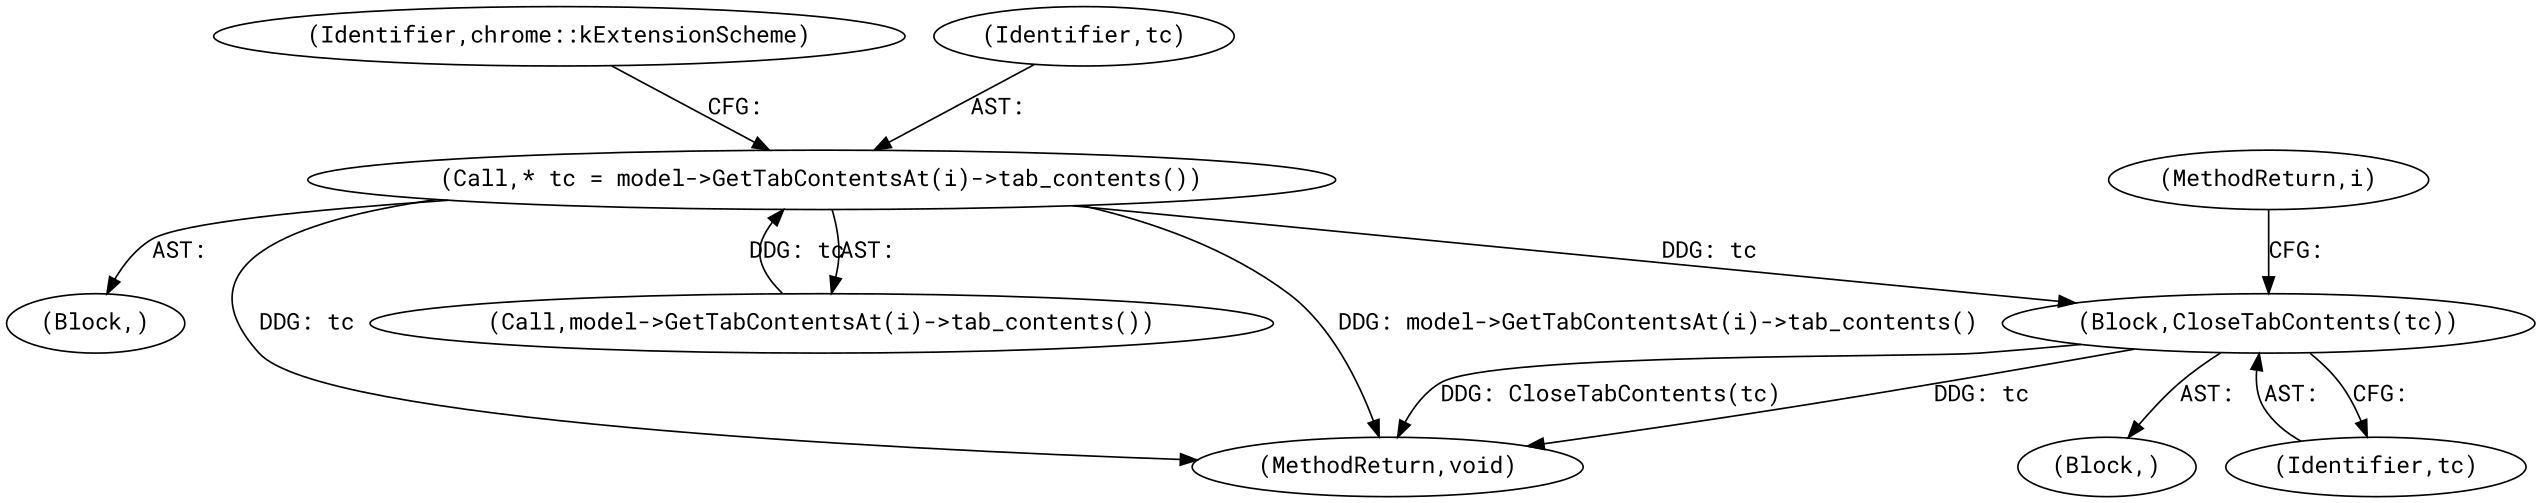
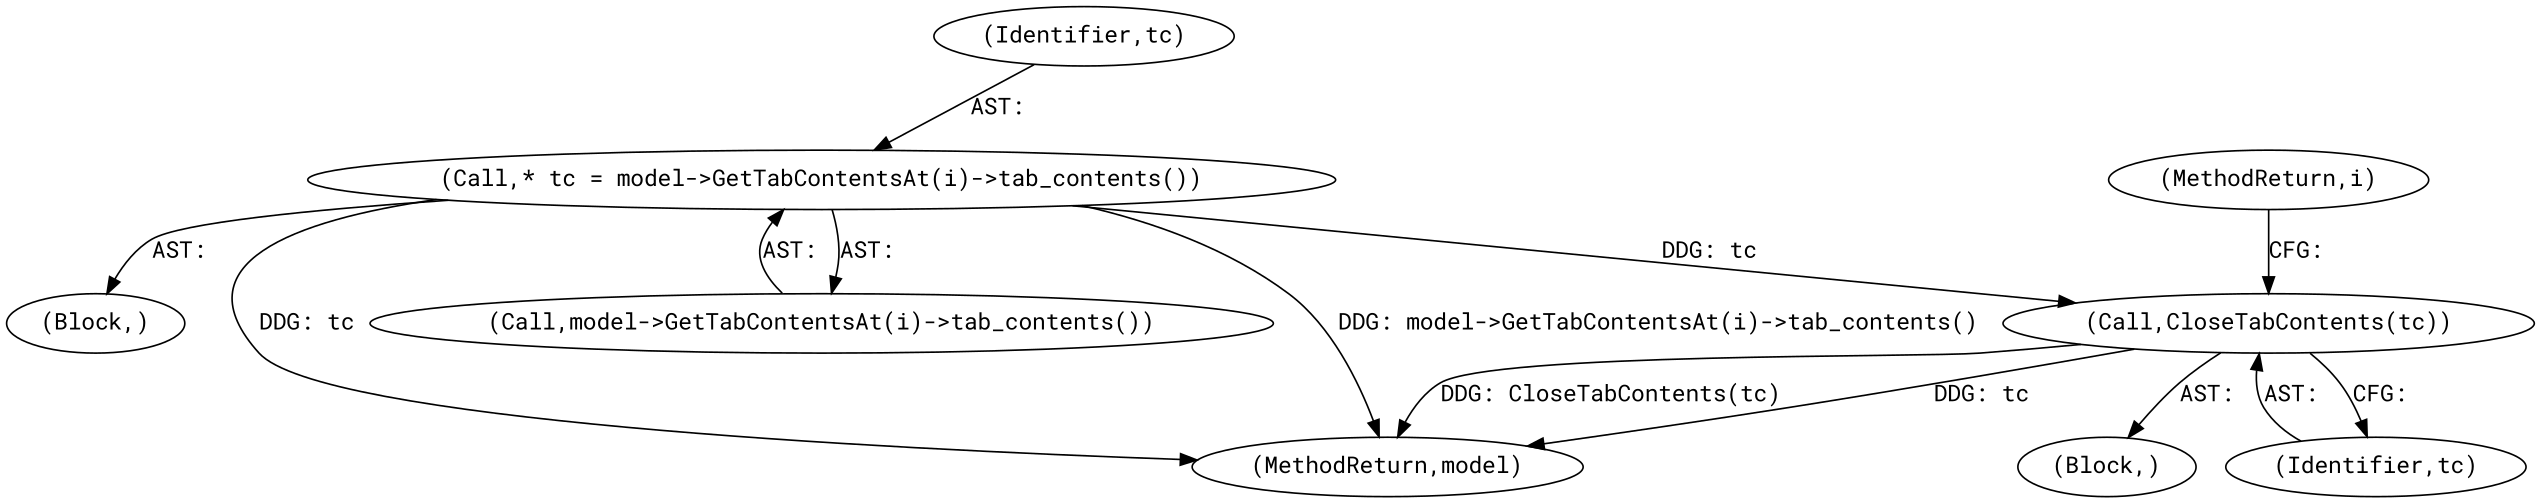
node "(Identifier,chrome::kExtensionScheme)": removed
edge "(Call,model->GetTabContentsAt(i)->tab_contents())" -> "(Call,* tc = model->GetTabContentsAt(i)->tab_contents())": label "DDG: tc" -> "AST: "
node "(Block,CloseTabContents(tc))": label "(Block,CloseTabContents(tc))" -> "(Call,CloseTabContents(tc))"
node "(MethodReturn,void)": label "(MethodReturn,void)" -> "(MethodReturn,model)"
